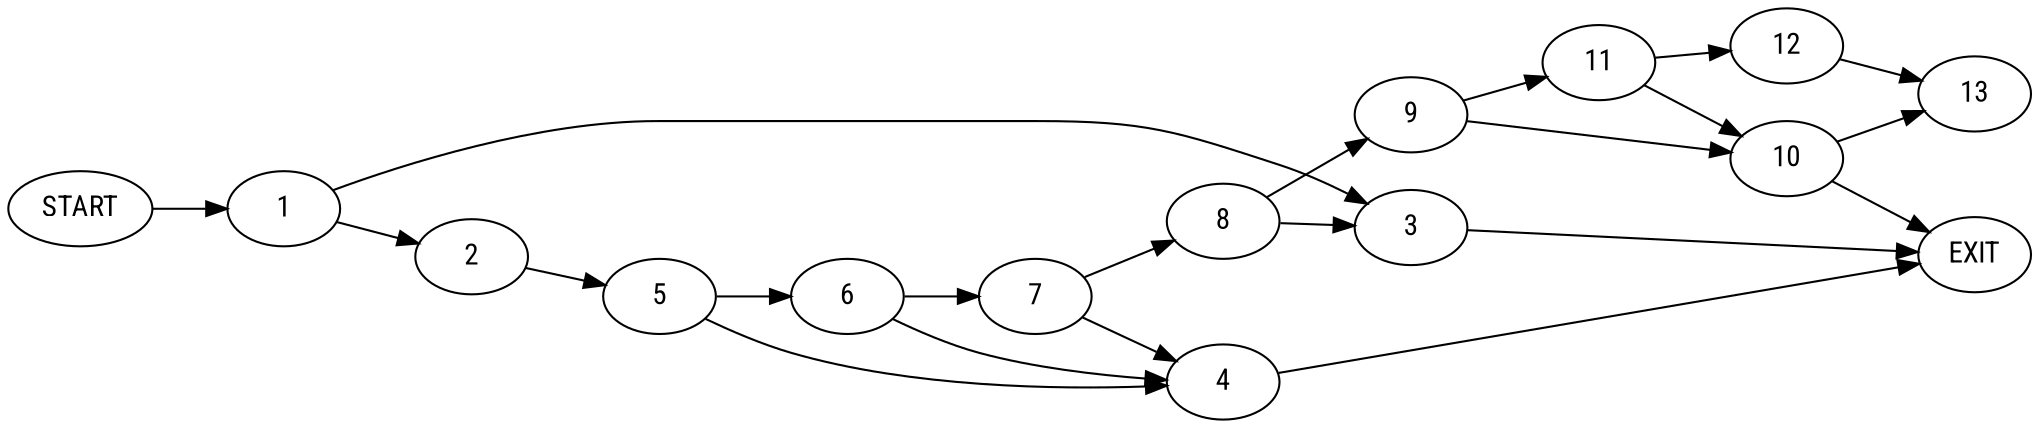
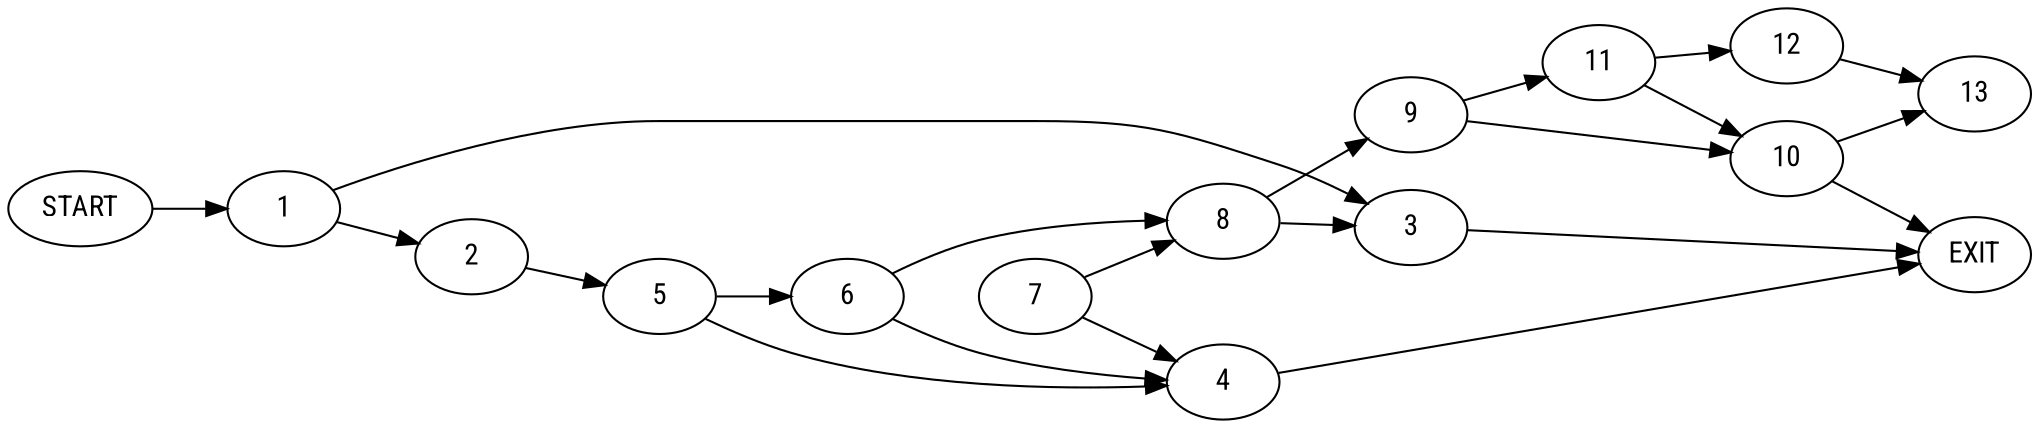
edge "6" -> "7": now "6" -> "8"
